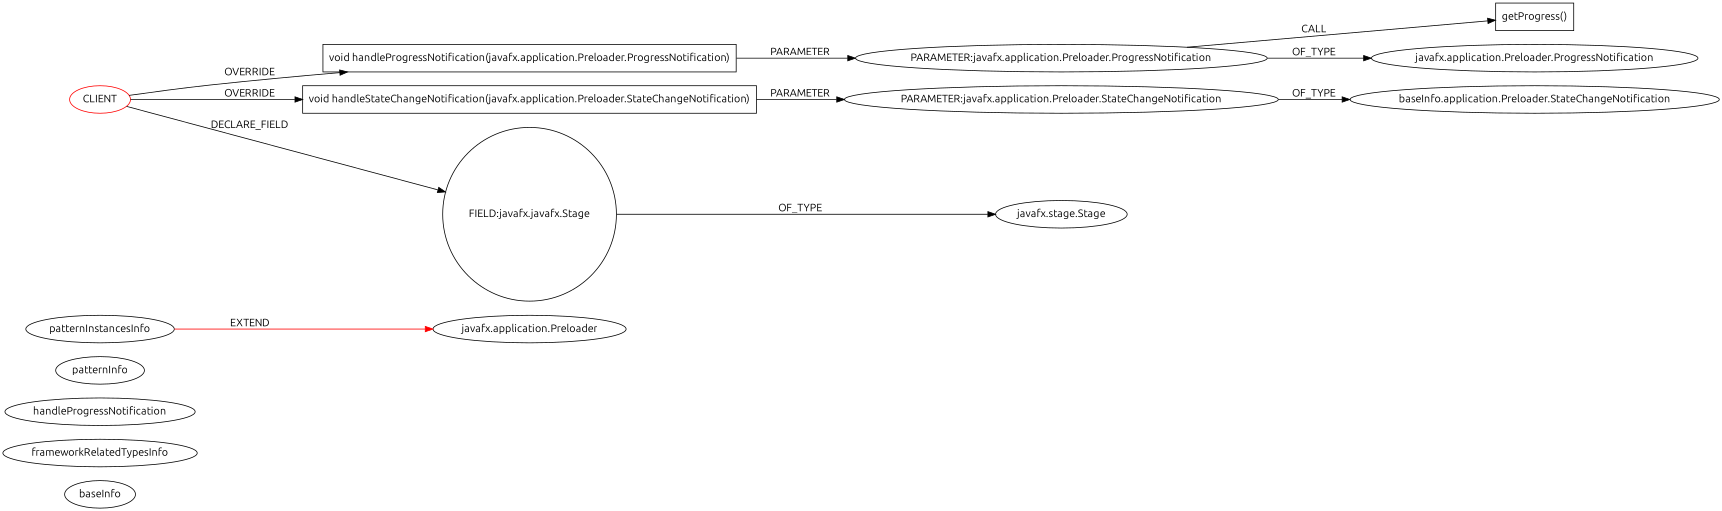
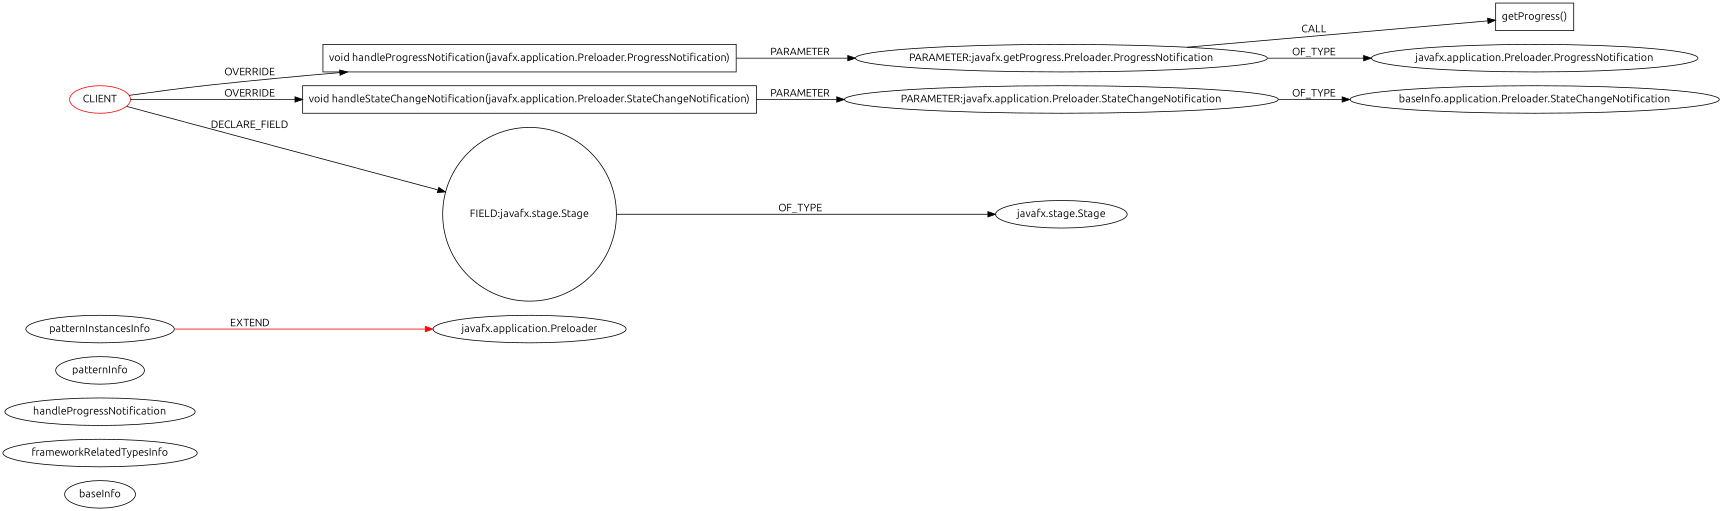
node "PARAMETER:javafx.application.Preloader.ProgressNotification": label "PARAMETER:javafx.application.Preloader.ProgressNotification" -> "PARAMETER:javafx.getProgress.Preloader.ProgressNotification"
node "FIELD:javafx.javafx.Stage": label "FIELD:javafx.javafx.Stage" -> "FIELD:javafx.stage.Stage"
